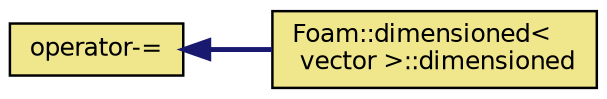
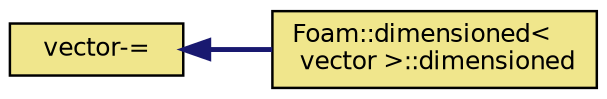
node "operator-=": label "operator-=" -> "vector-="
